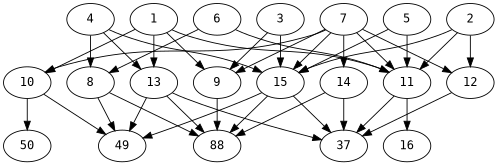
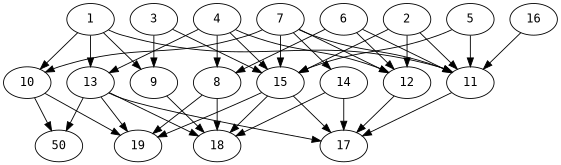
edge "4" -> "12": added
edge "6" -> "12": added
edge "7" -> "9": removed
edge "13" -> "50": added
edge "11" -> "16": reversed
node "49": label "49" -> "19"
node "88": label "88" -> "18"
node "37": label "37" -> "17"
